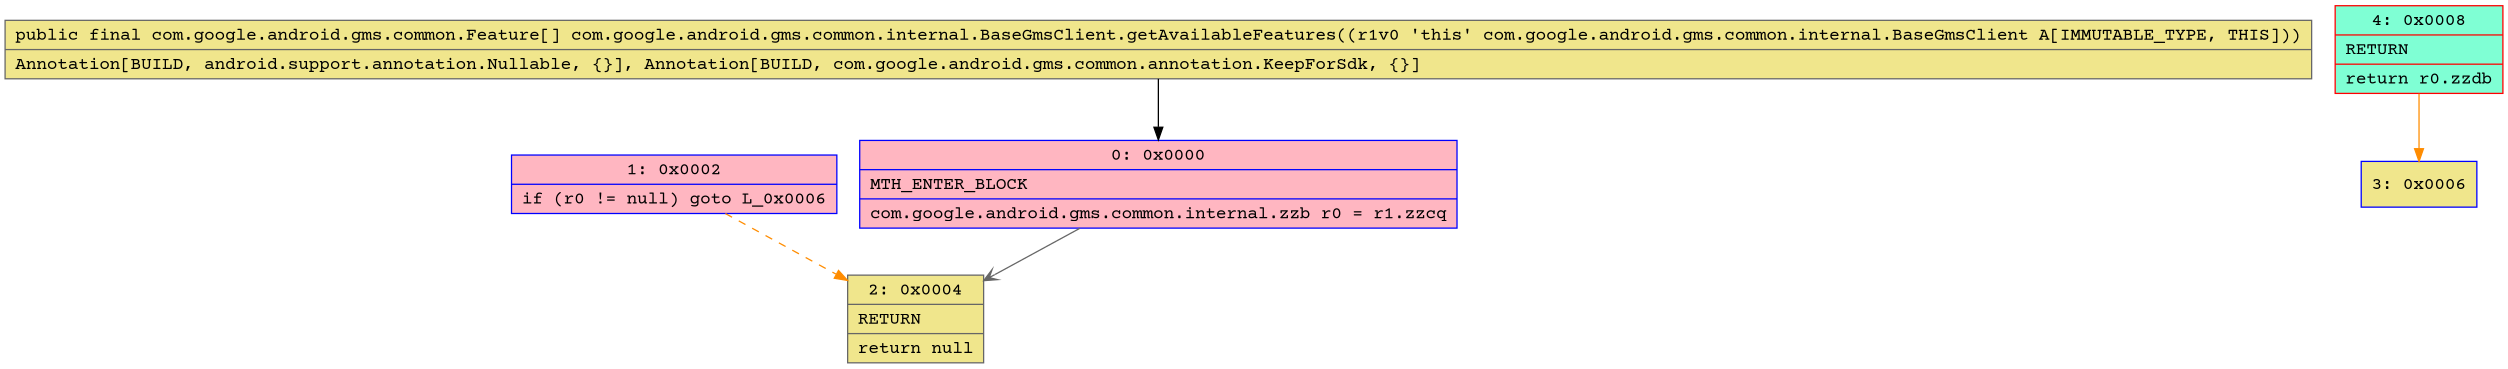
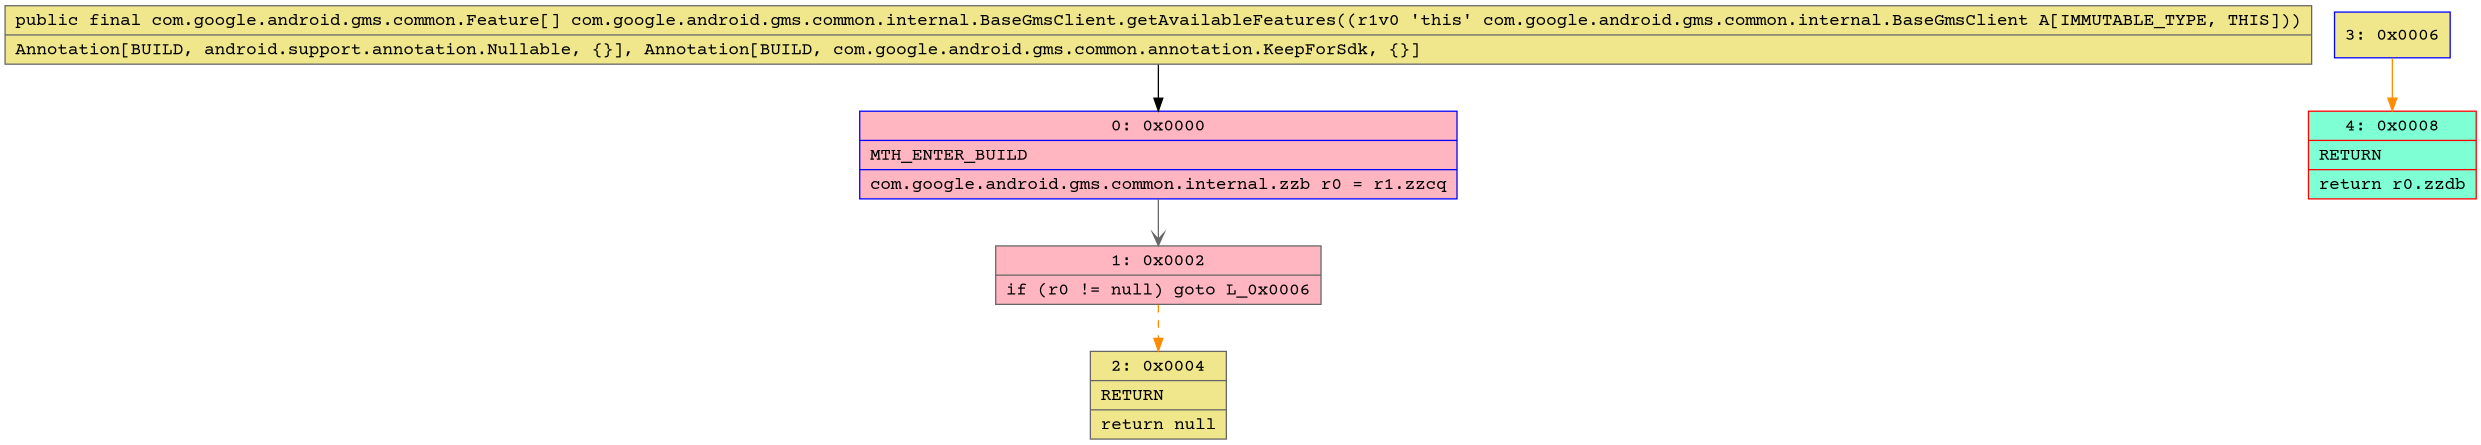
edge "4: 0x0008" -> "3: 0x0006": reversed
node "1: 0x0002": color blue -> gray40
node "0: 0x0000": text "MTH_ENTER_BLOCK" -> "MTH_ENTER_BUILD"
edge "0: 0x0000" -> "2: 0x0004": now "0: 0x0000" -> "1: 0x0002"
